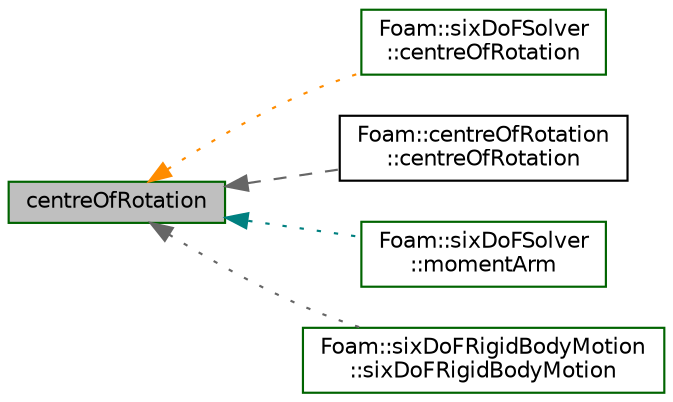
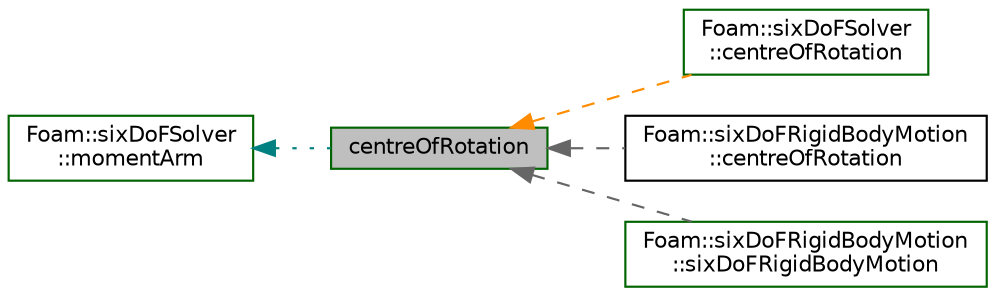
edge "Foam::sixDoFSolver ::centreOfRotation" -> "centreOfRotation": style dotted -> dashed
node "Foam::centreOfRotation ::centreOfRotation": label "Foam::centreOfRotation ::centreOfRotation" -> "Foam::sixDoFRigidBodyMotion ::centreOfRotation"
edge "Foam::sixDoFSolver ::momentArm" -> "centreOfRotation": reversed
edge "Foam::sixDoFRigidBodyMotion ::sixDoFRigidBodyMotion" -> "centreOfRotation": style dotted -> dashed
